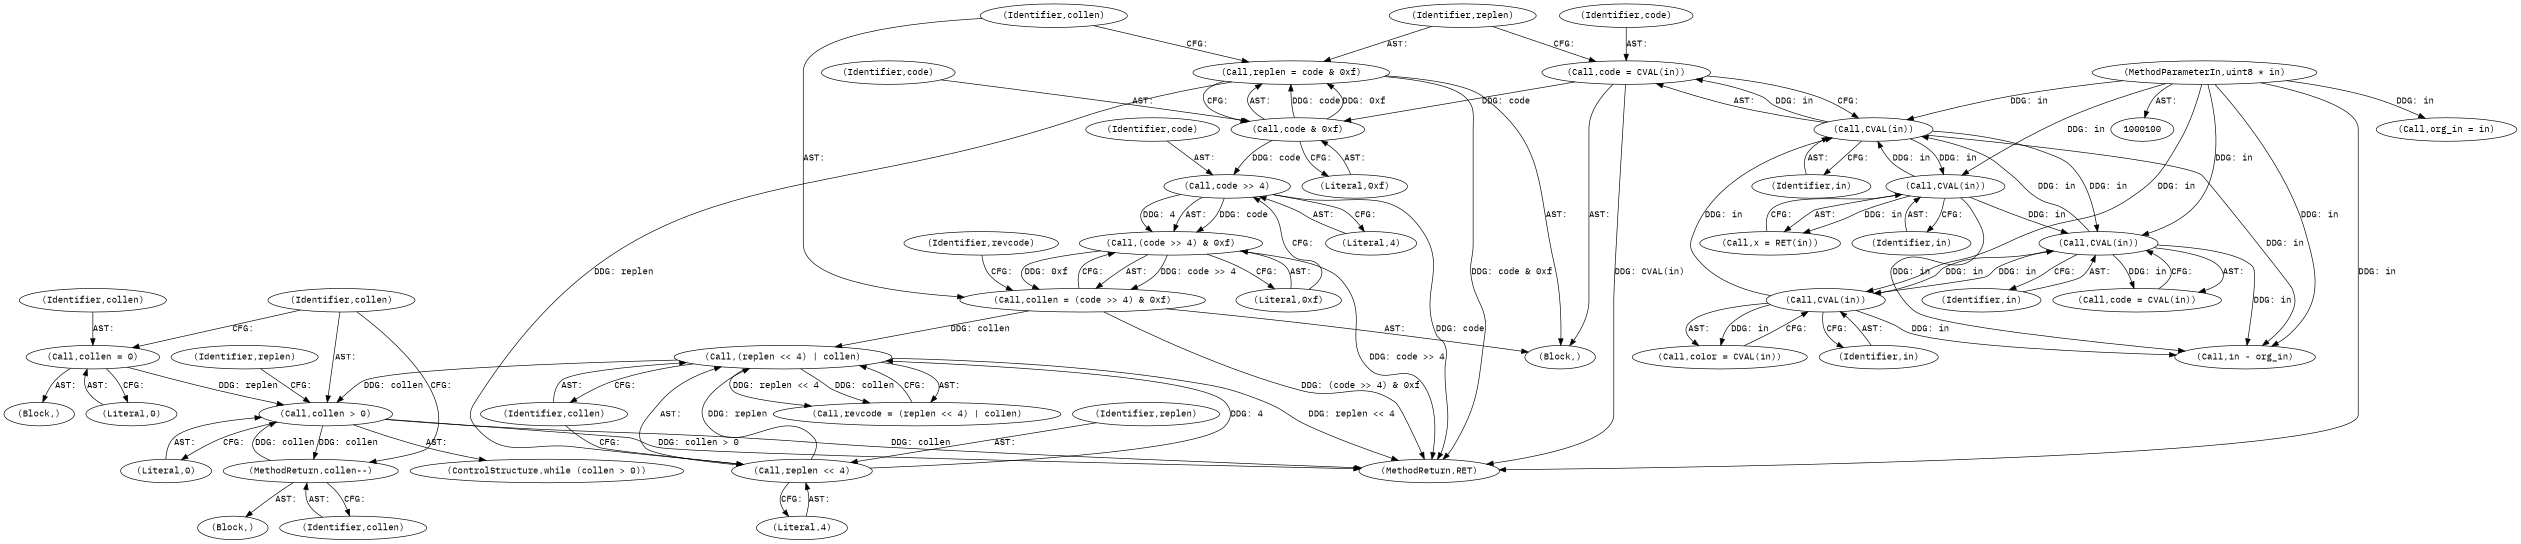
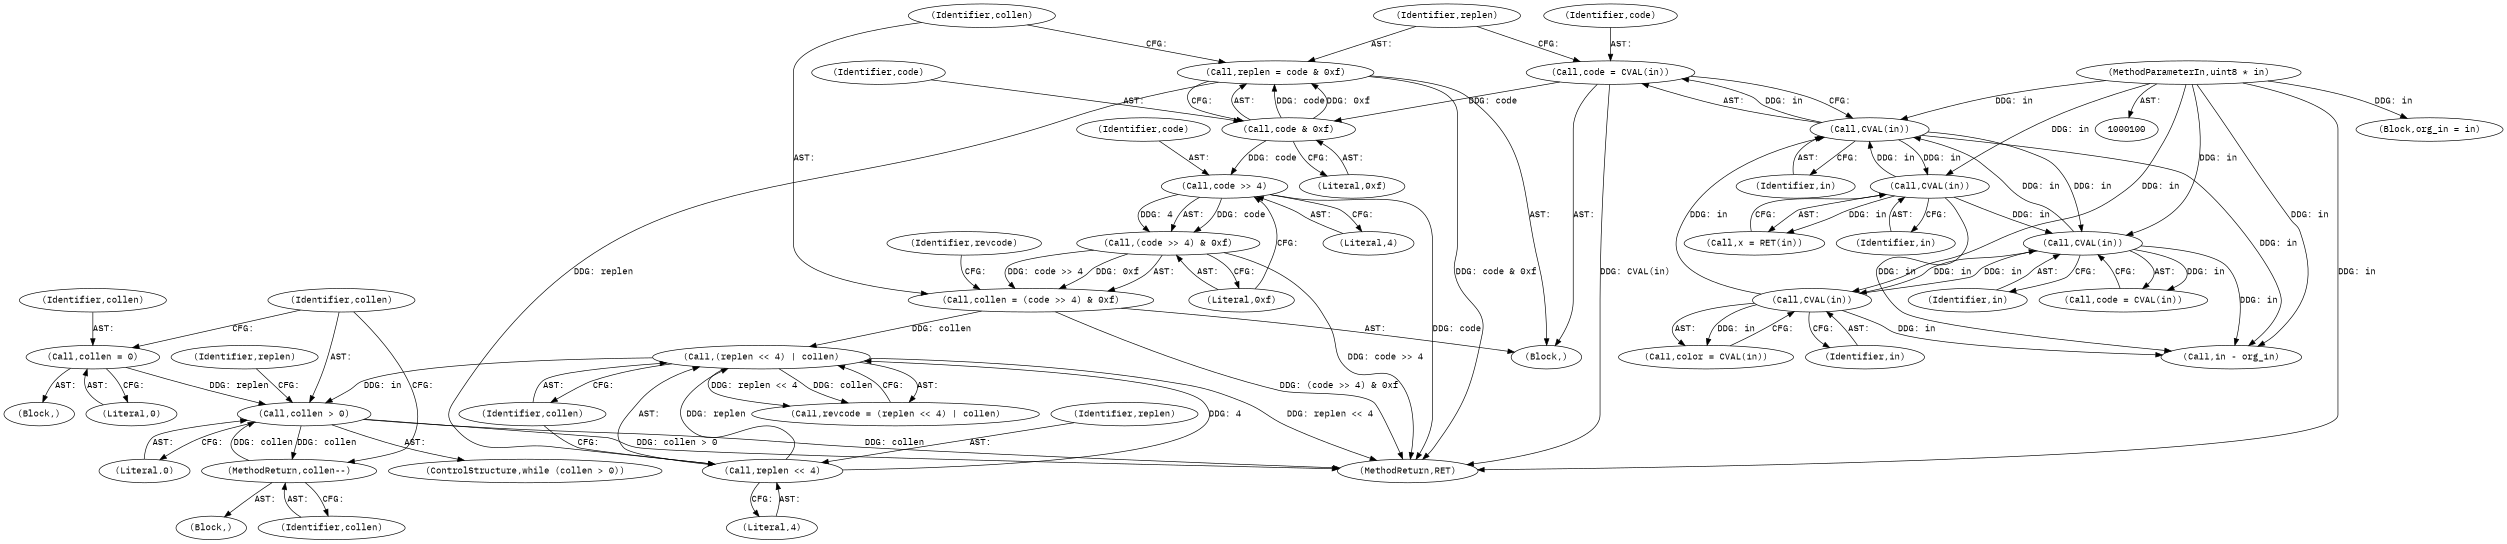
node "(Call,org_in = in)": label "(Call,org_in = in)" -> "(Block,org_in = in)"
edge "(Call,collen = (code >> 4) & 0xf)" -> "(Call,(code >> 4) & 0xf)": removed, label "CFG:"
edge "(Call,(replen << 4) | collen)" -> "(Call,collen > 0)": label "DDG: collen" -> "DDG: in"
